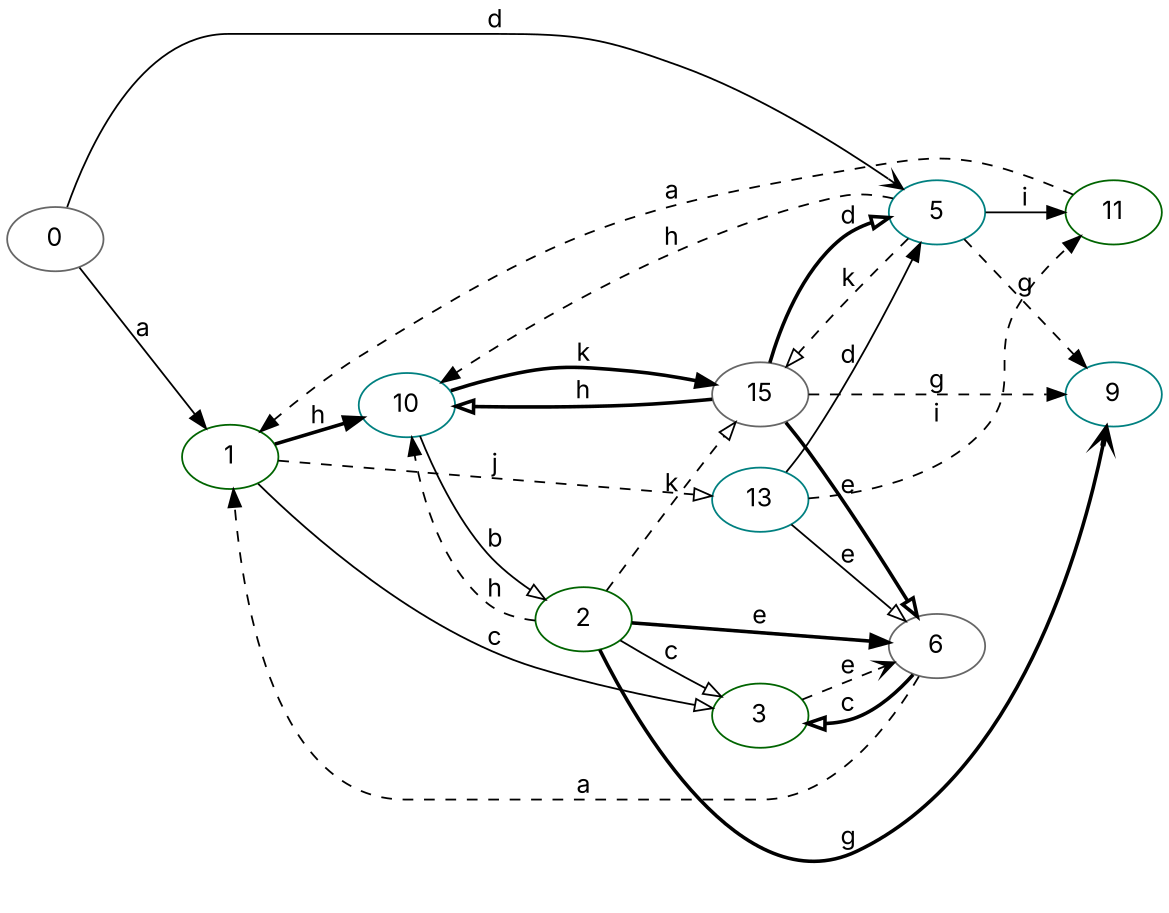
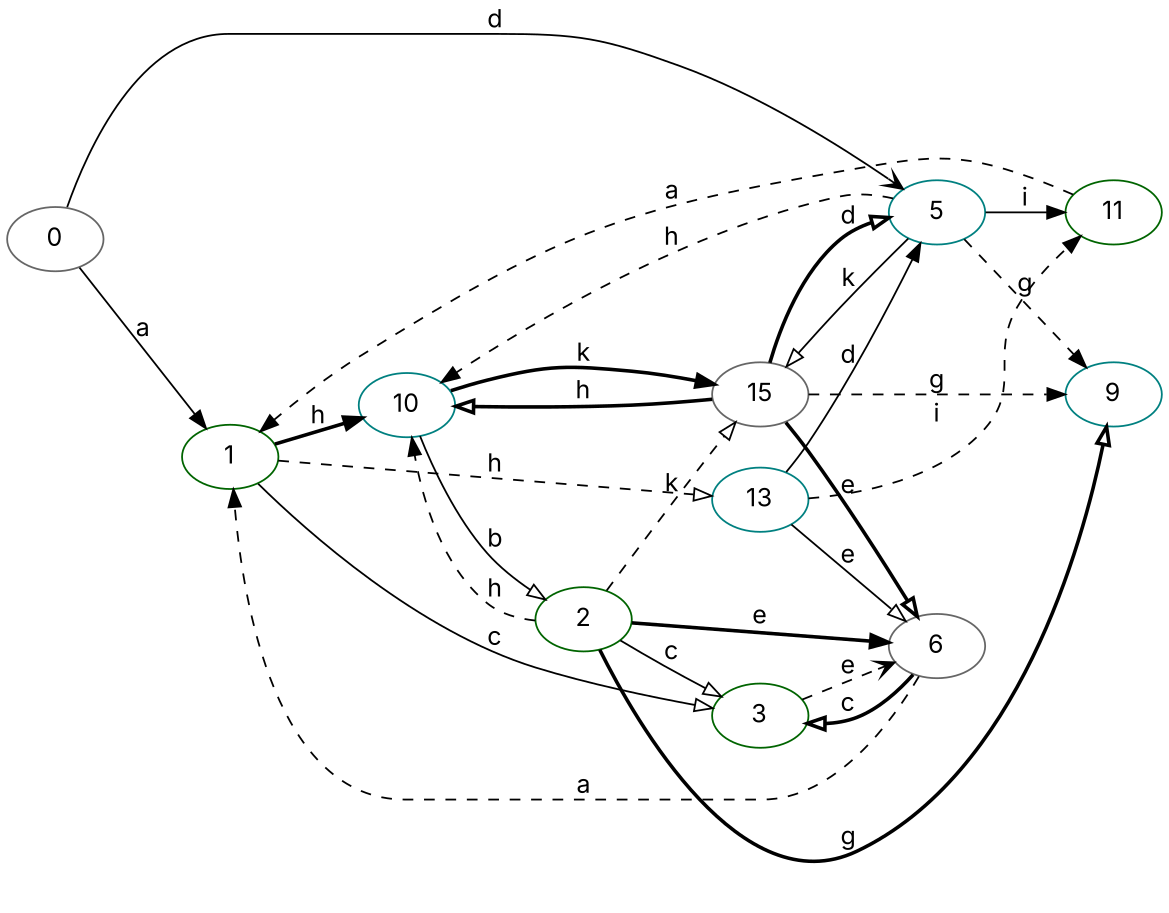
edge "5" -> "15": style dashed -> solid
edge "1" -> "13": label "j" -> "h"
edge "2" -> "9": arrowhead vee -> onormal
